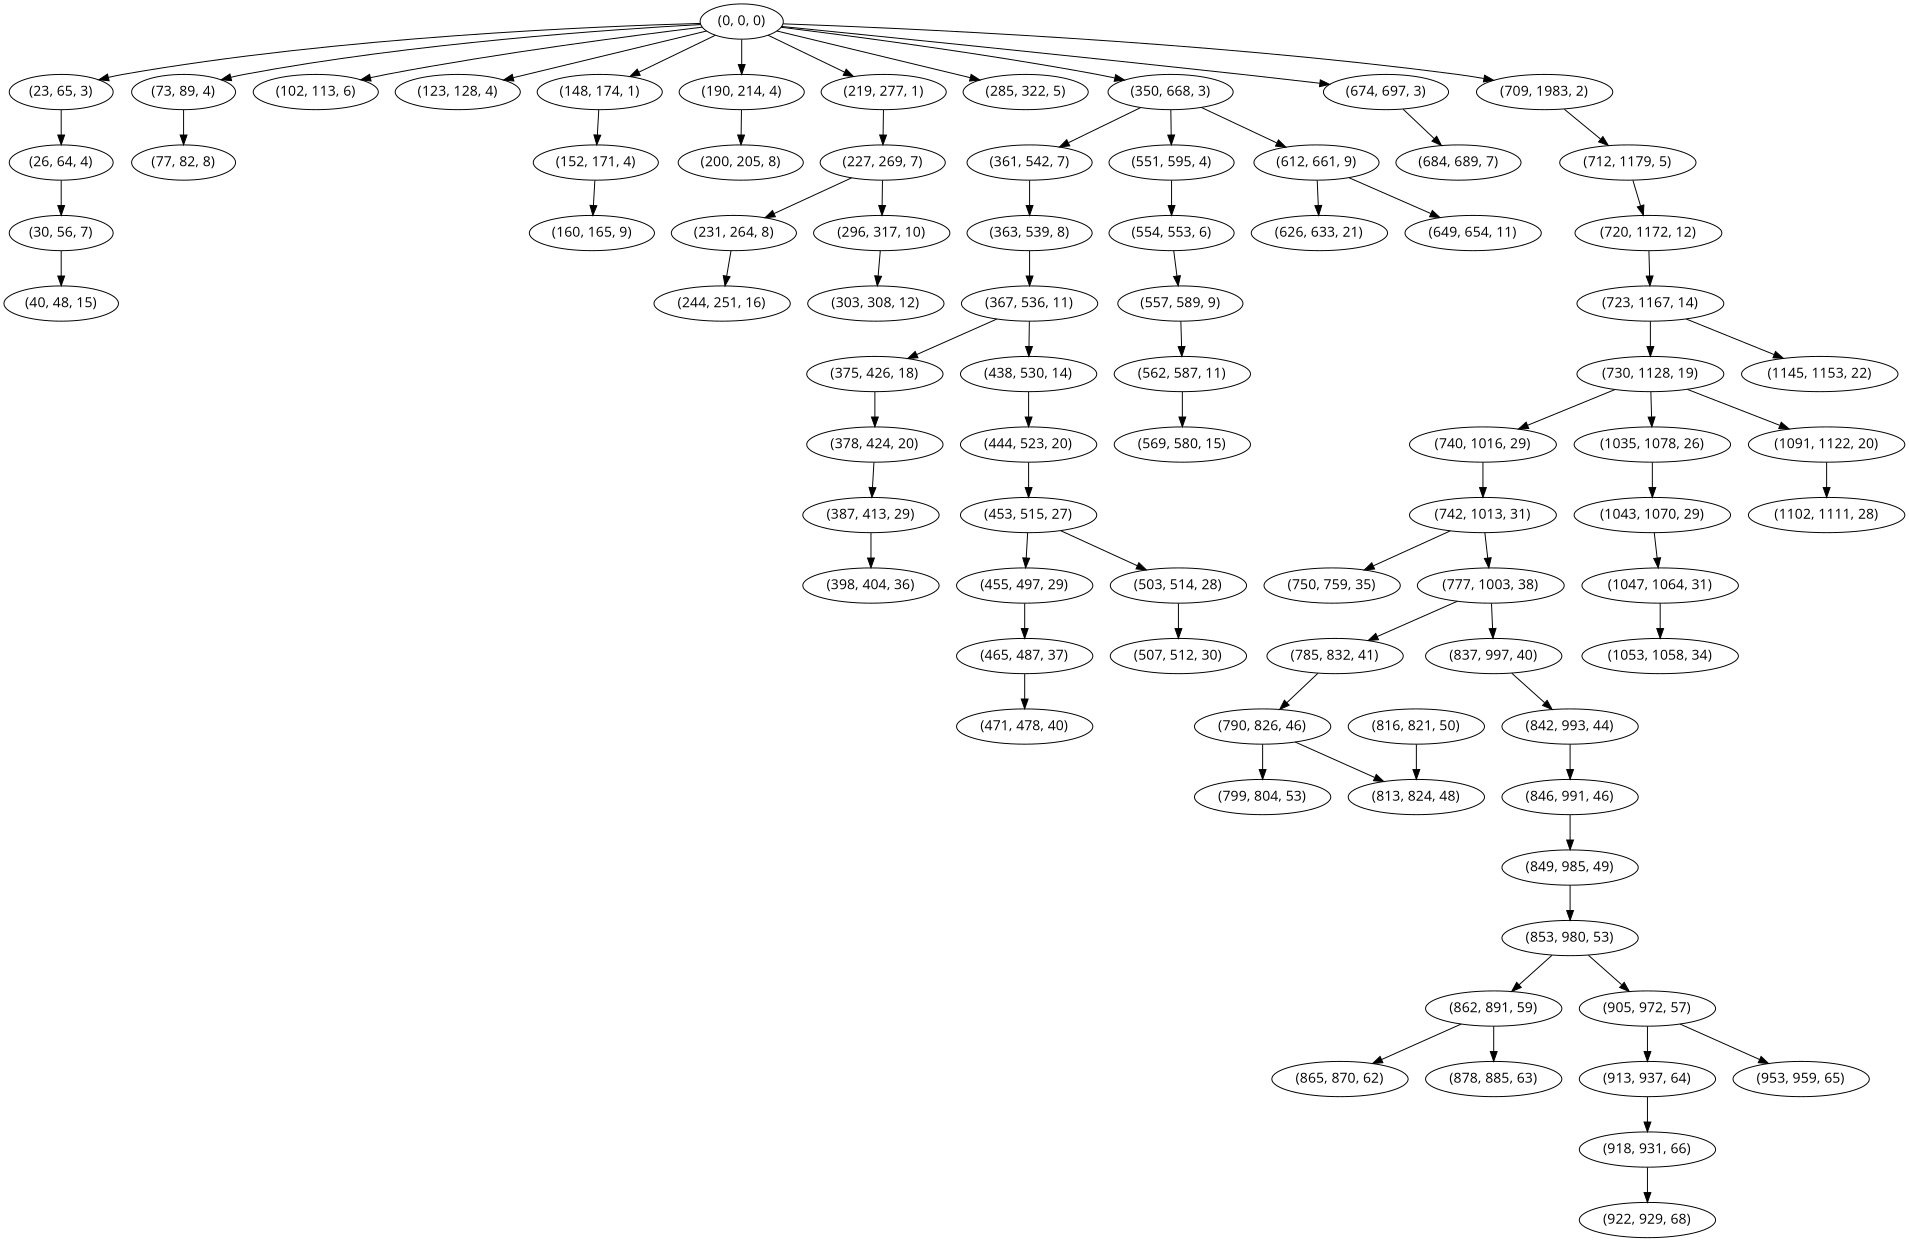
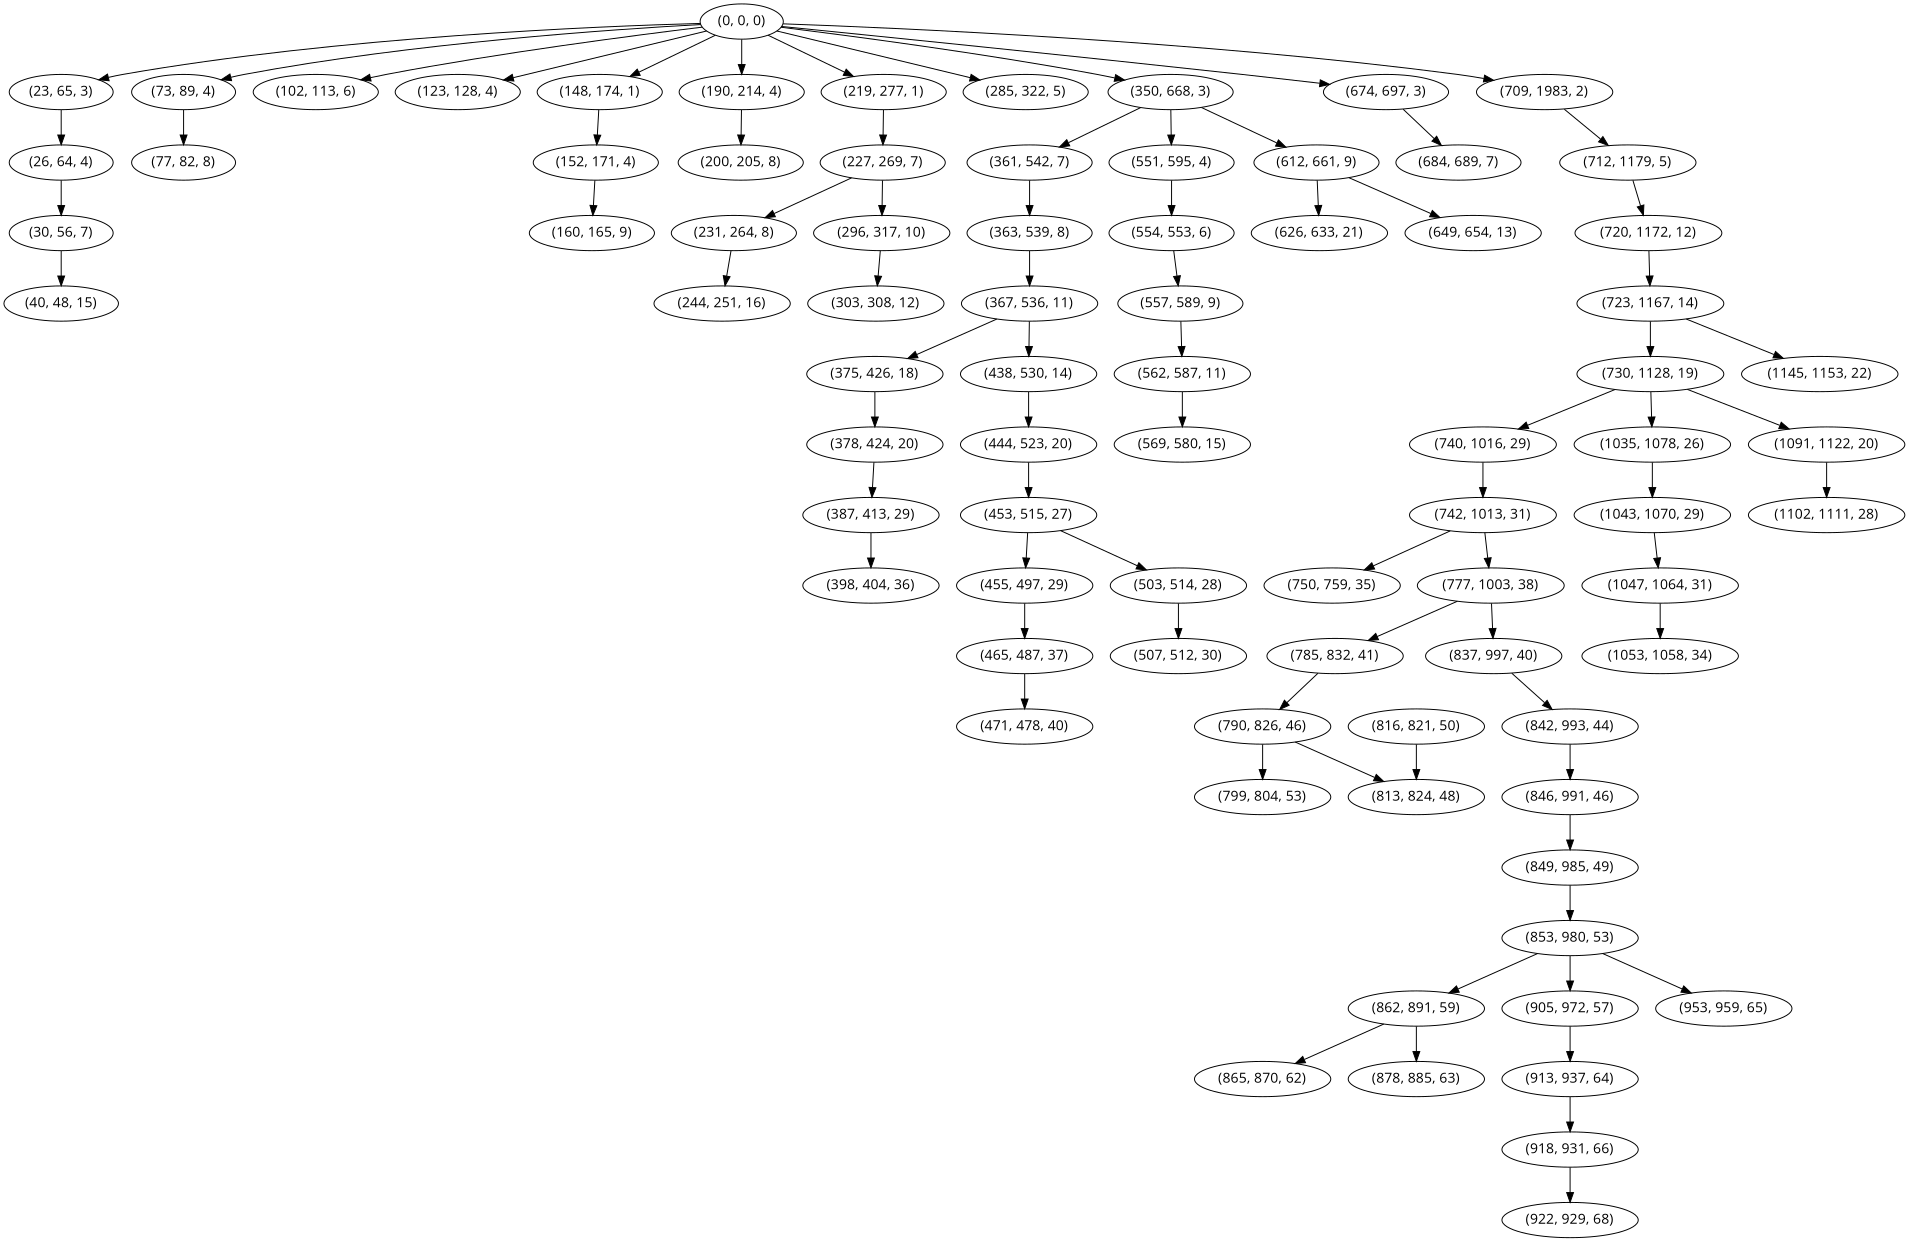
node "(649, 654, 11)": label "(649, 654, 11)" -> "(649, 654, 13)"
edge "(905, 972, 57)" -> "(953, 959, 65)": now "(853, 980, 53)" -> "(953, 959, 65)"
